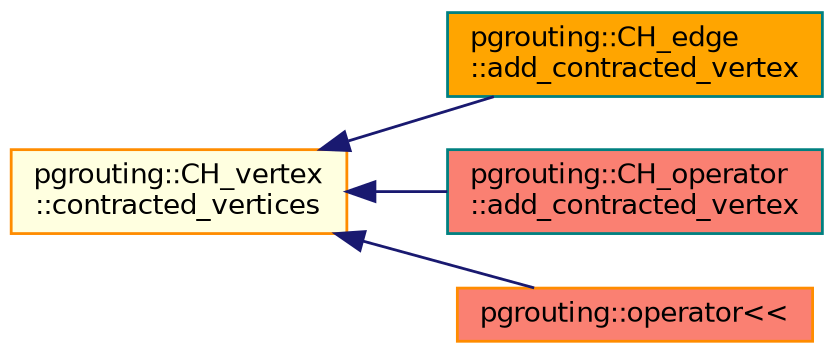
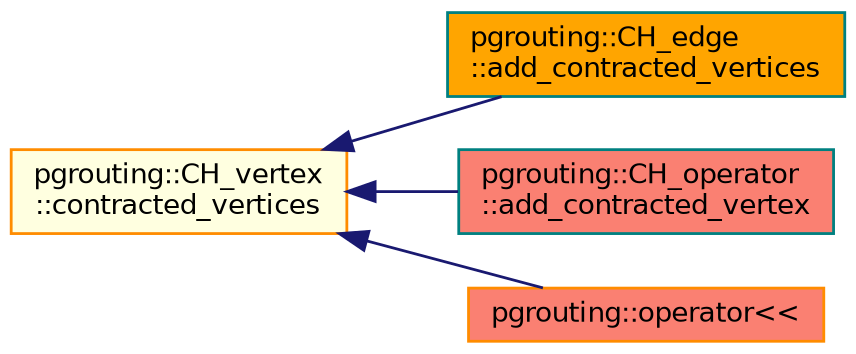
node "pgrouting::CH_edge ::add_contracted_vertex": label "pgrouting::CH_edge ::add_contracted_vertex" -> "pgrouting::CH_edge ::add_contracted_vertices"
